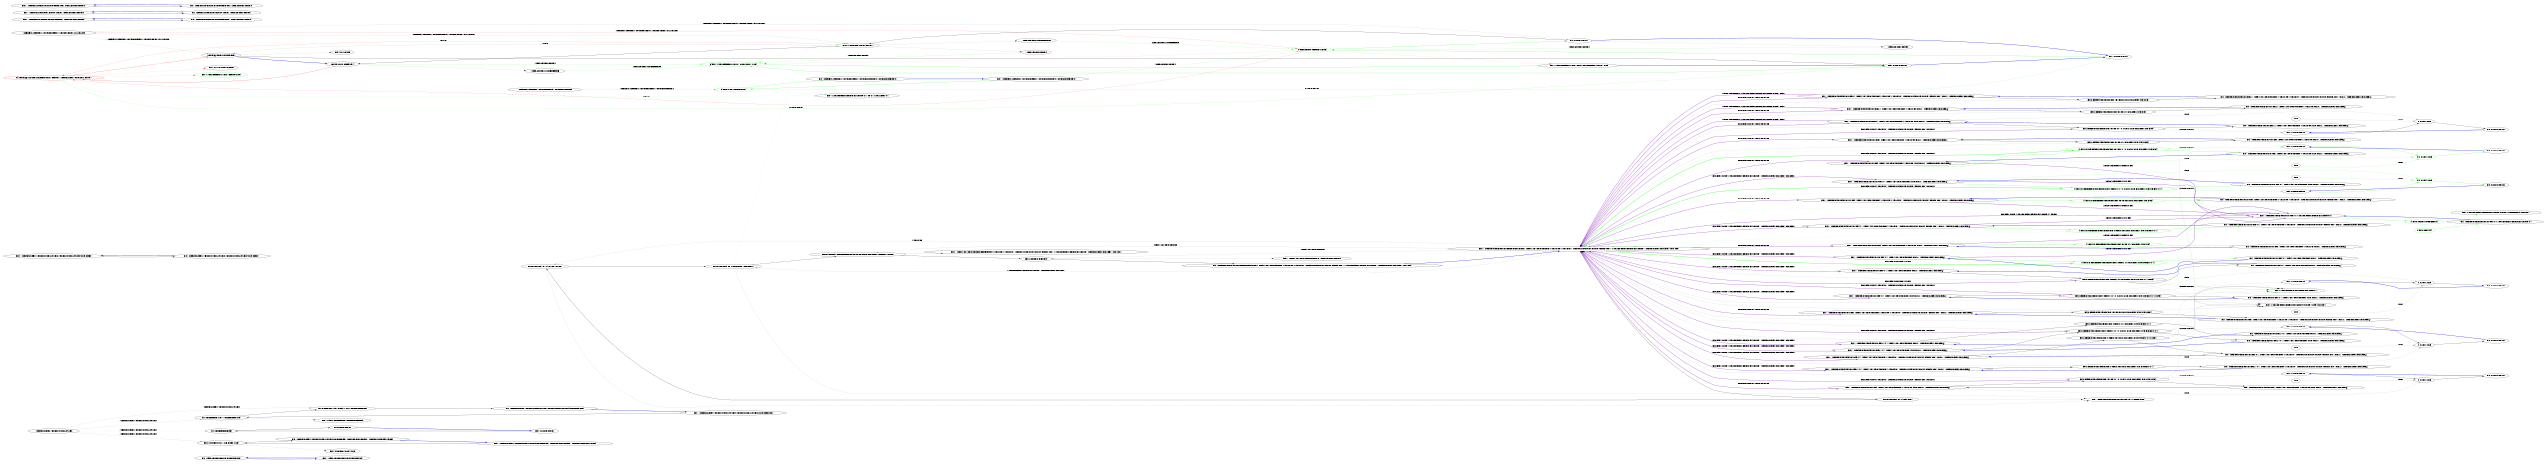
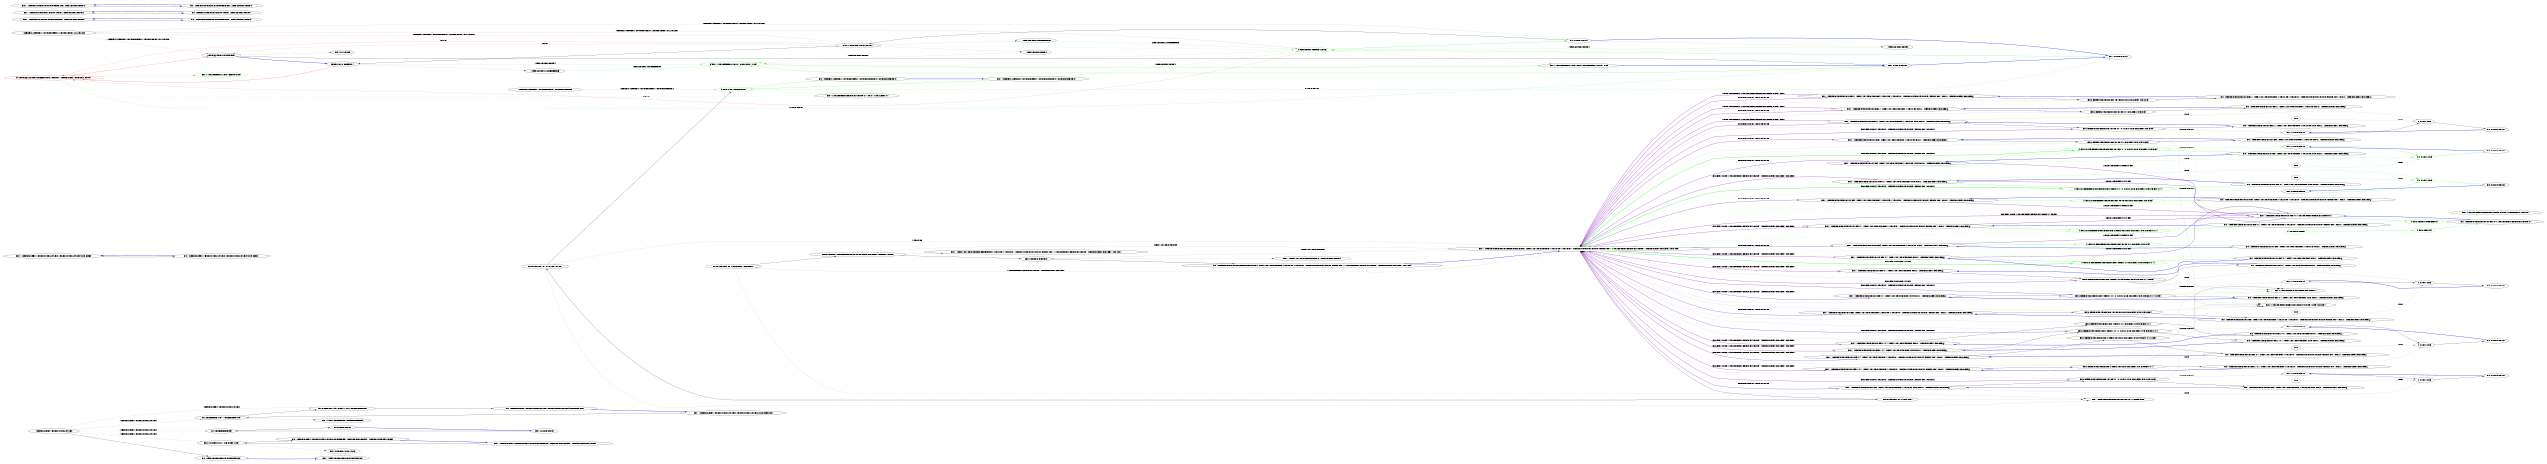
edge "var null = kernel.GetModules().ToArray()" -> "modules[0].Kernel.ShouldBe(kernel)": label "isUnique" -> "modules"
node "modules.ShouldNotBeEmpty()": label "modules.ShouldNotBeEmpty()" -> "iterator.ShouldNotBeEmpty()"
node "Entry Unk.ShouldBeInstanceOf": removed
edge "Ensure.ArgumentNotNull(parameters, ''parameters'')" -> "var null = kernel.GetModules().ToArray()": now "0: action(context, reference.Instance)" -> "var null = kernel.GetModules().ToArray()"
node "1: ActivationException": added
edge "Ensure.ArgumentNotNull(service, ''service'')" -> "Ensure.ArgumentNotNull(parameters, ''parameters'')": now "Ensure.ArgumentNotNull(service, ''service'')" -> "0: kernel = new StandardKernel()"
edge "Entry Ninject.Activation.Caching.IPruneable.Prune()" -> "Exit Ninject.Activation.Caching.IPruneable.Prune()": now "Ninject.Parameters.WeakConstructorArgument" -> "Exit Ninject.Activation.Caching.IPruneable.Prune()"
